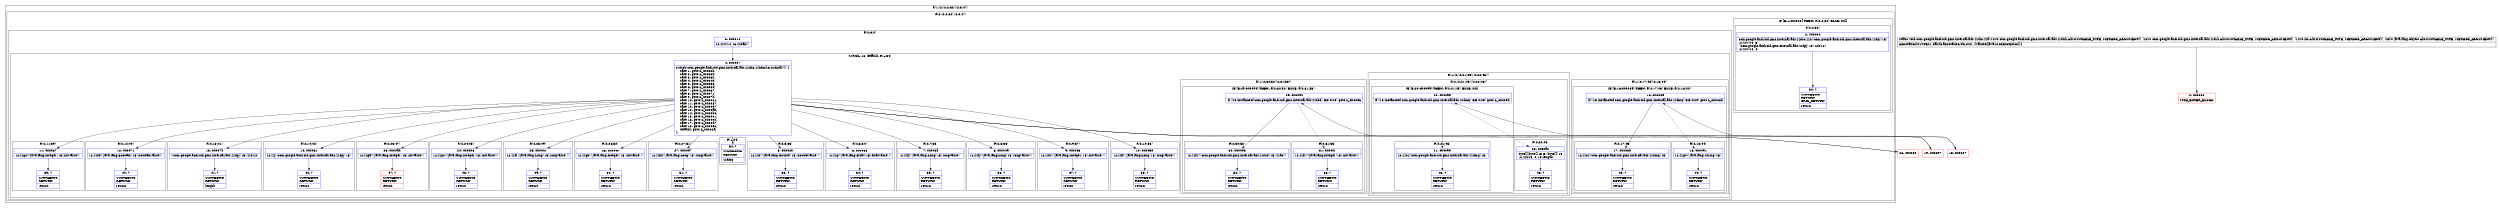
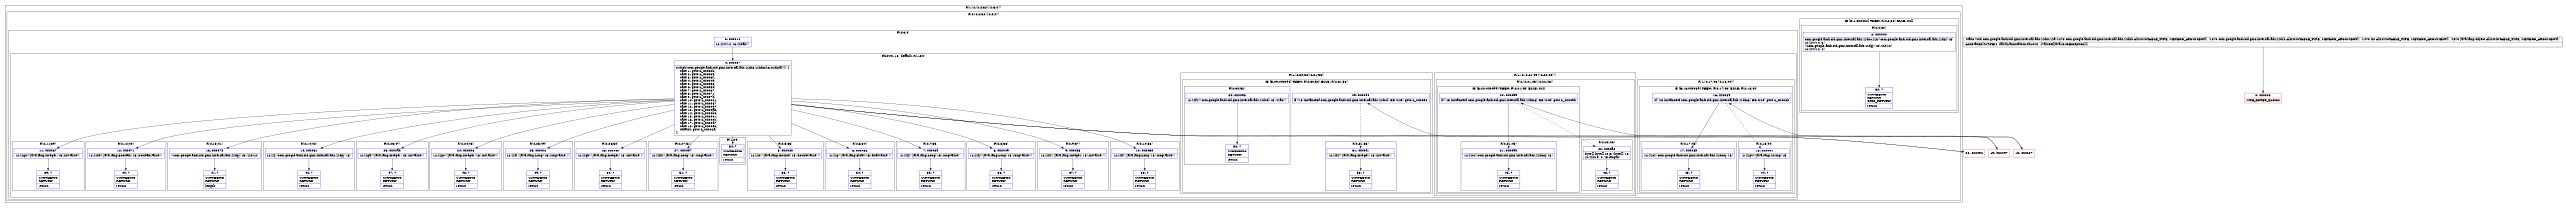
cluster "Switch: 18, default: R(1:54)": label "Switch: 18, default: R(1:54)" -> "Throws: 18, default: R(1:54)"
edge "29: 0x00e4" -> "30: 0x00e6": removed
node "54: ?": text "zzdmq" -> "return"
node "47: ?": color red -> blue
